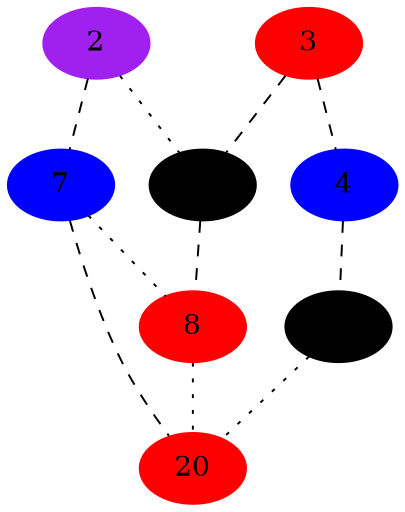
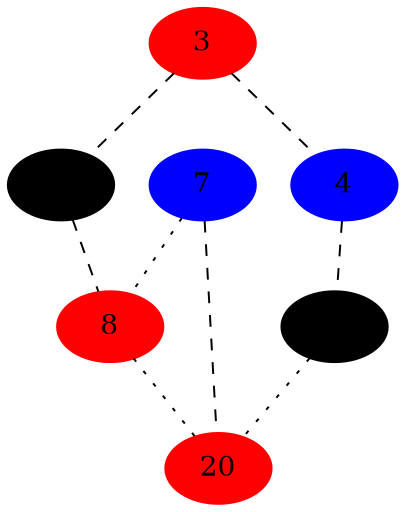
node "2": removed
